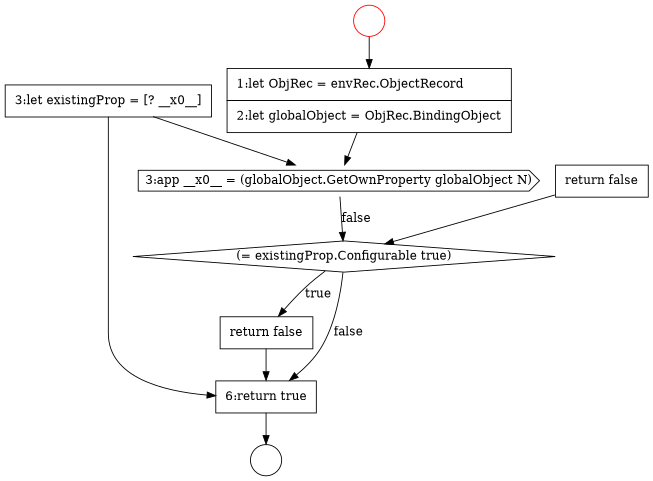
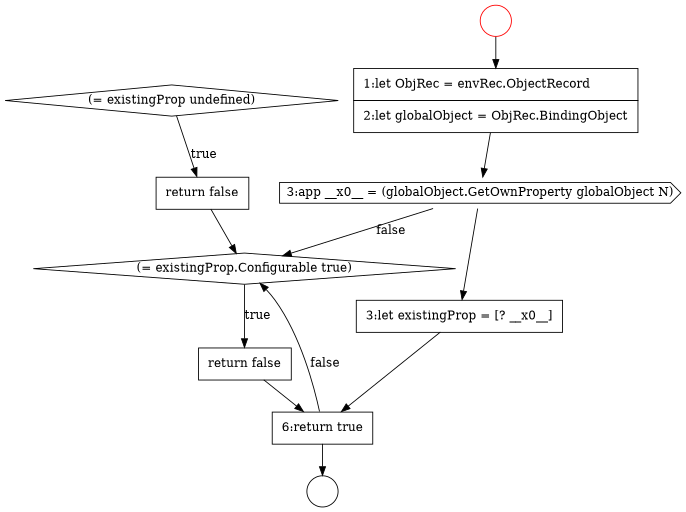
node "(= existingProp undefined)": added
edge "3:let existingProp = [? __x0__]" -> "3:app __x0__ = (globalObject.GetOwnProperty globalObject N)": reversed
edge "(= existingProp.Configurable true)" -> "6:return true": reversed
